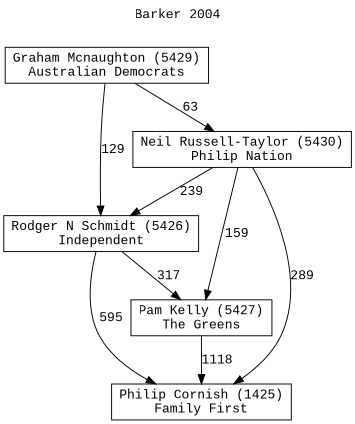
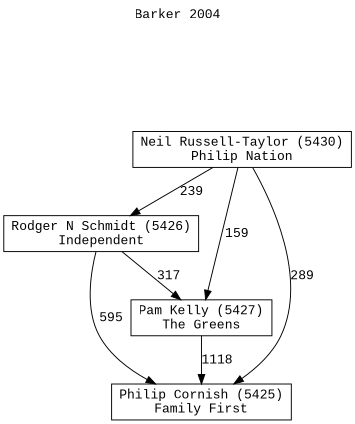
node "Graham Mcnaughton (5429) Australian Democrats": removed
node "Philip Cornish (1425) Family First": label "Philip Cornish (1425) Family First" -> "Philip Cornish (5425) Family First"
